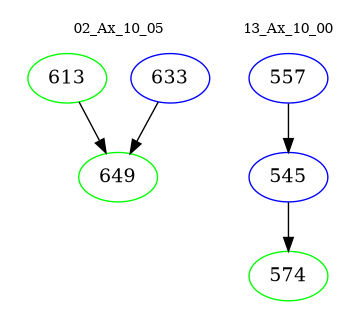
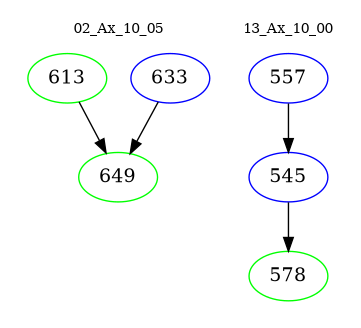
node "574": label "574" -> "578"
